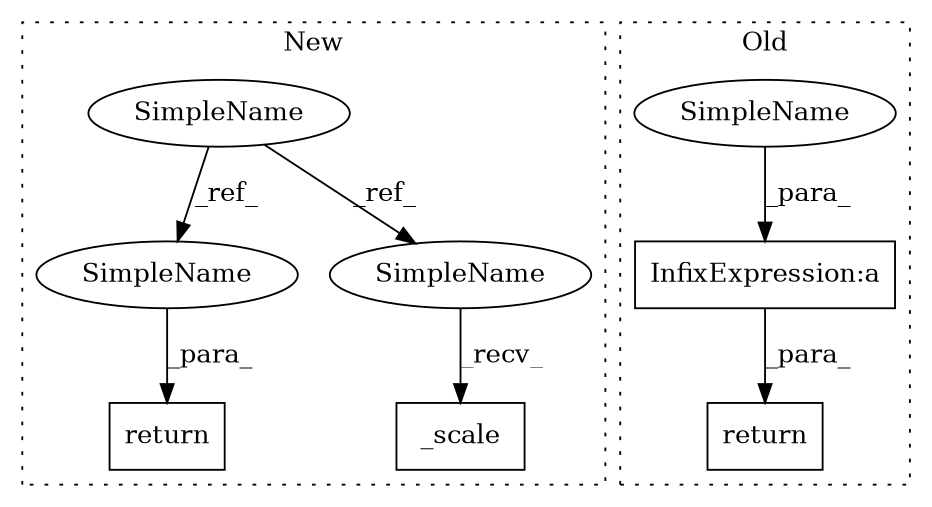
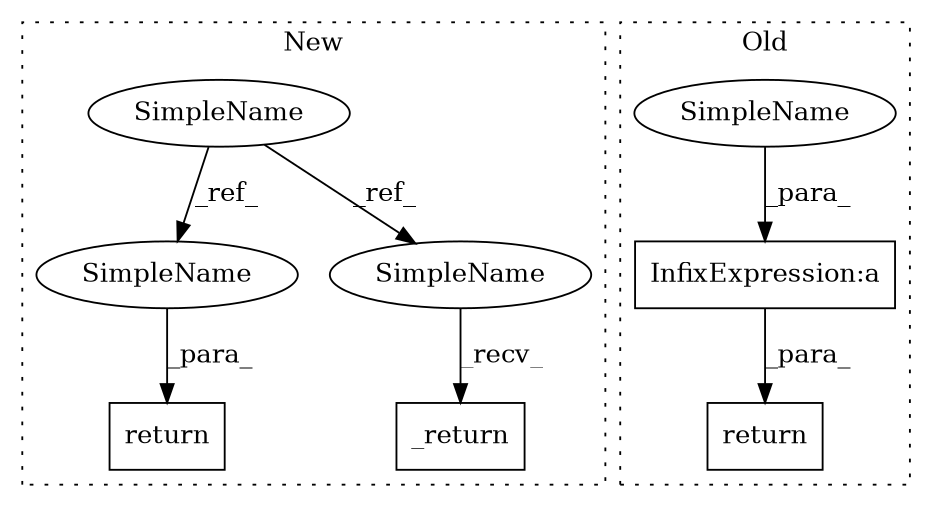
node "_scale": label "_scale" -> "_return"
